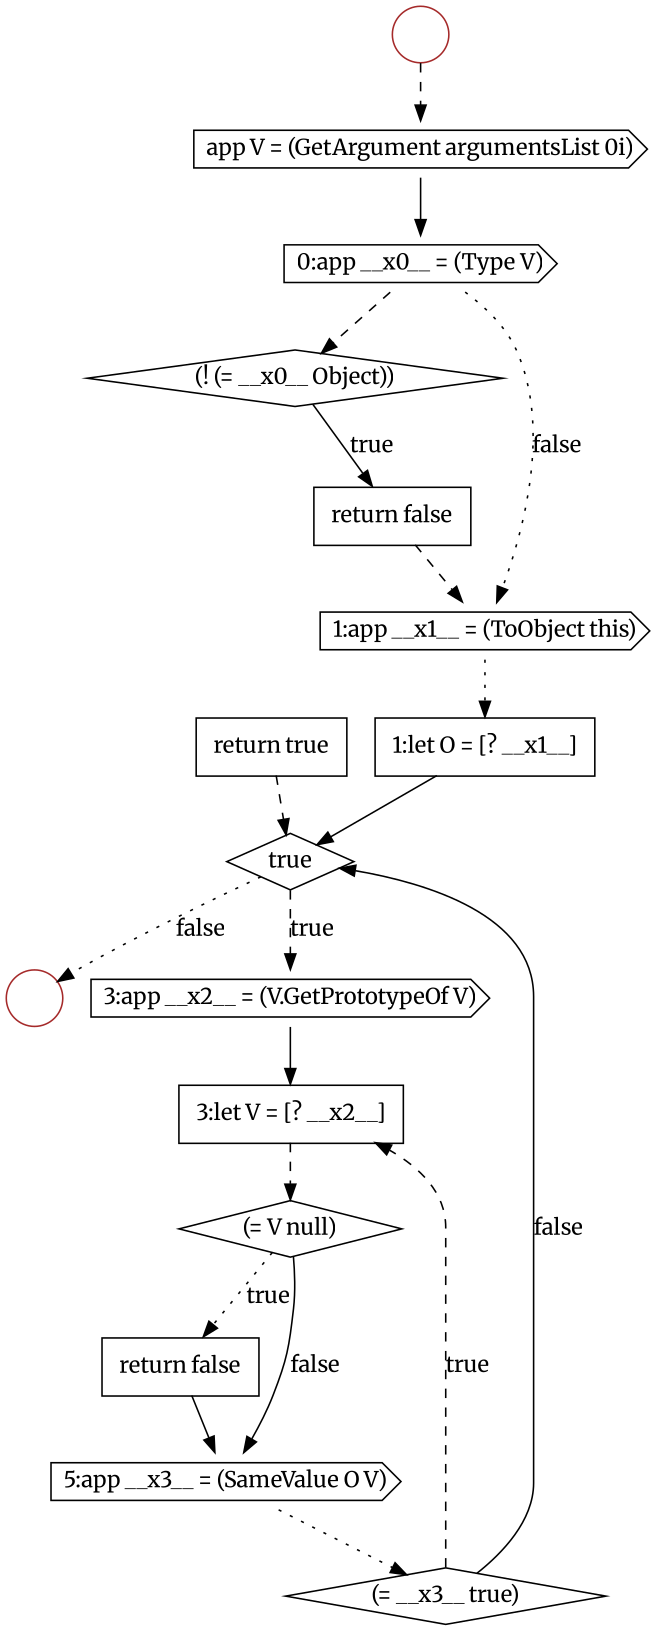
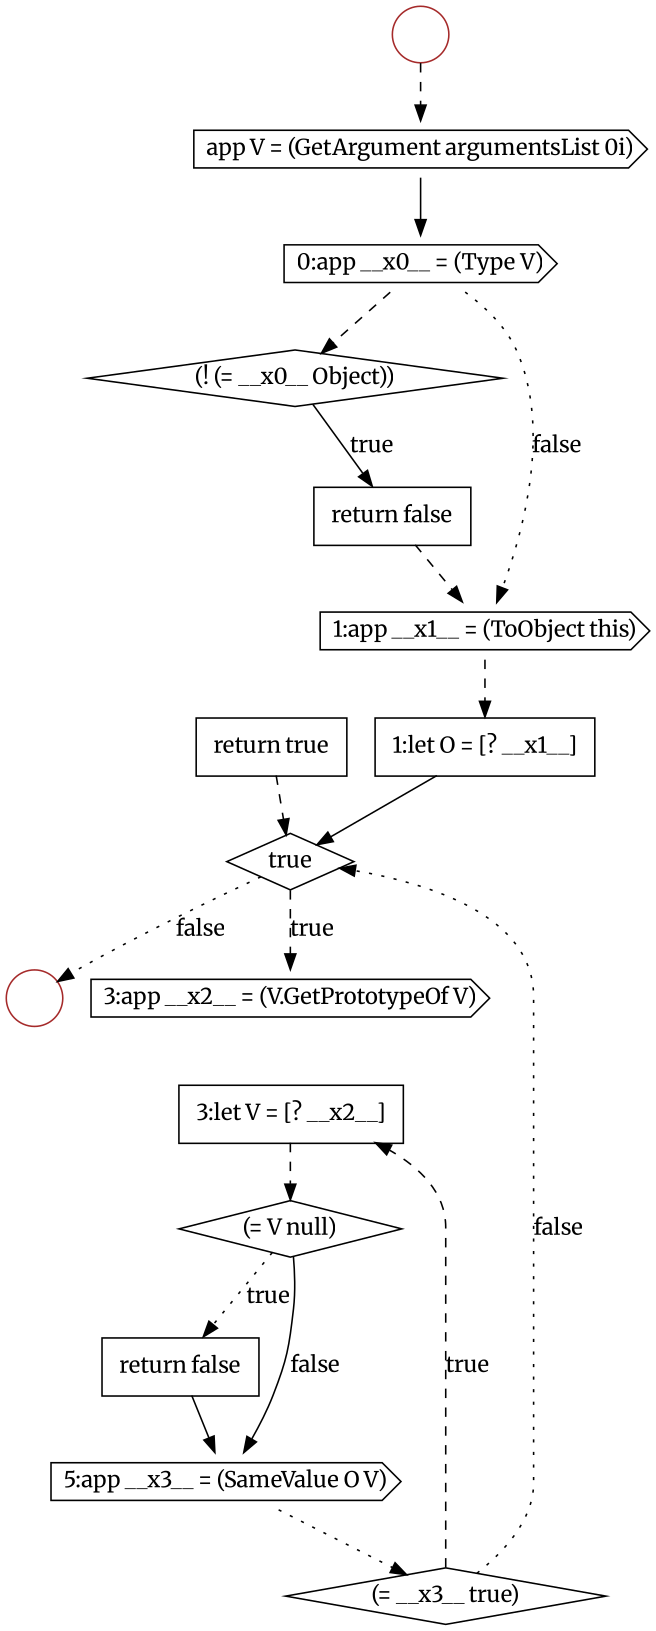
edge "1:app __x1__ = (ToObject this)" -> "1:let O = [? __x1__]": style dotted -> dashed
edge "3:app __x2__ = (V.GetPrototypeOf V)" -> "3:let V = [? __x2__]": removed
edge "(= __x3__ true)" -> "true": style solid -> dotted
